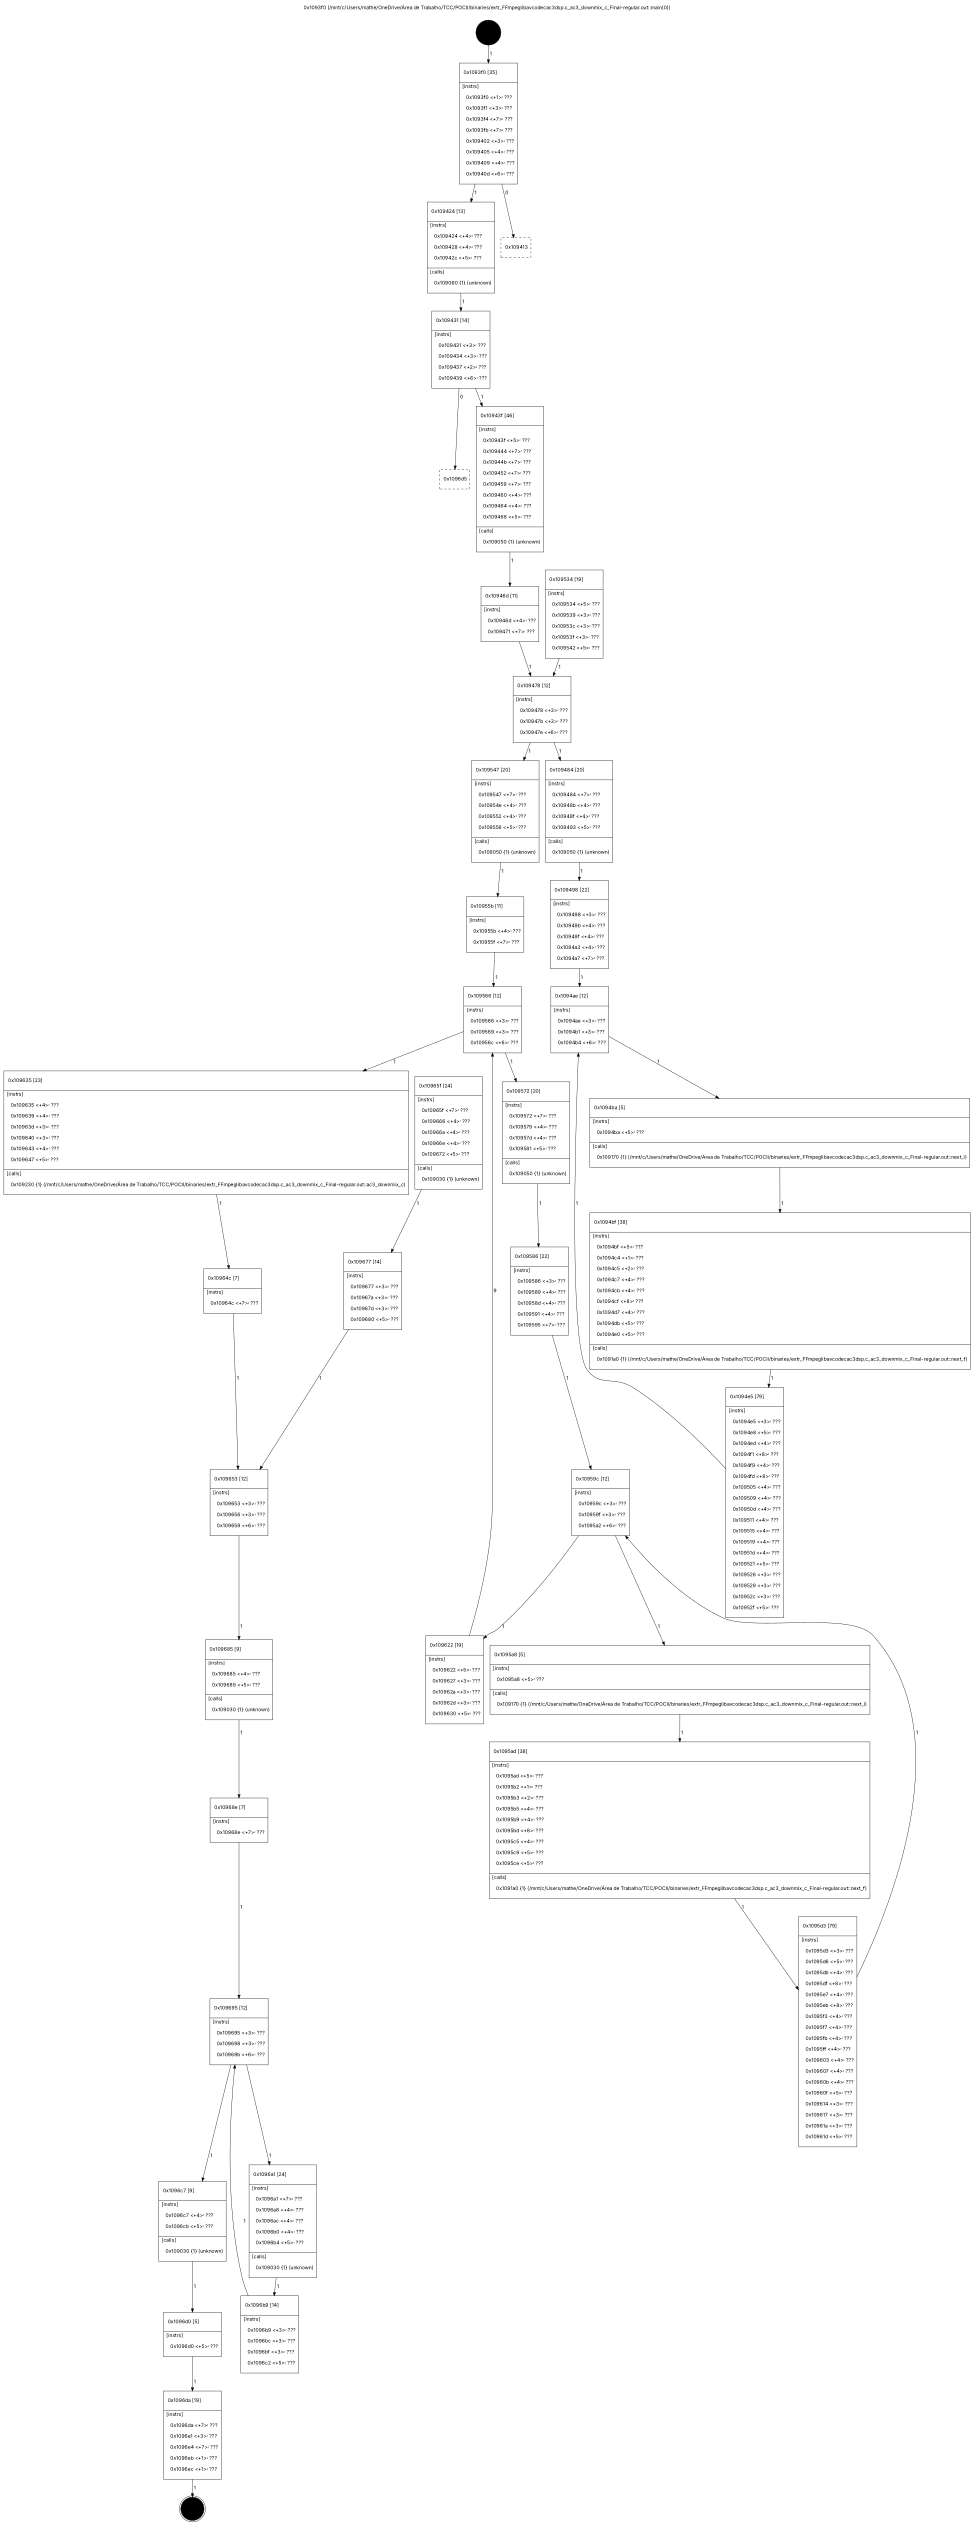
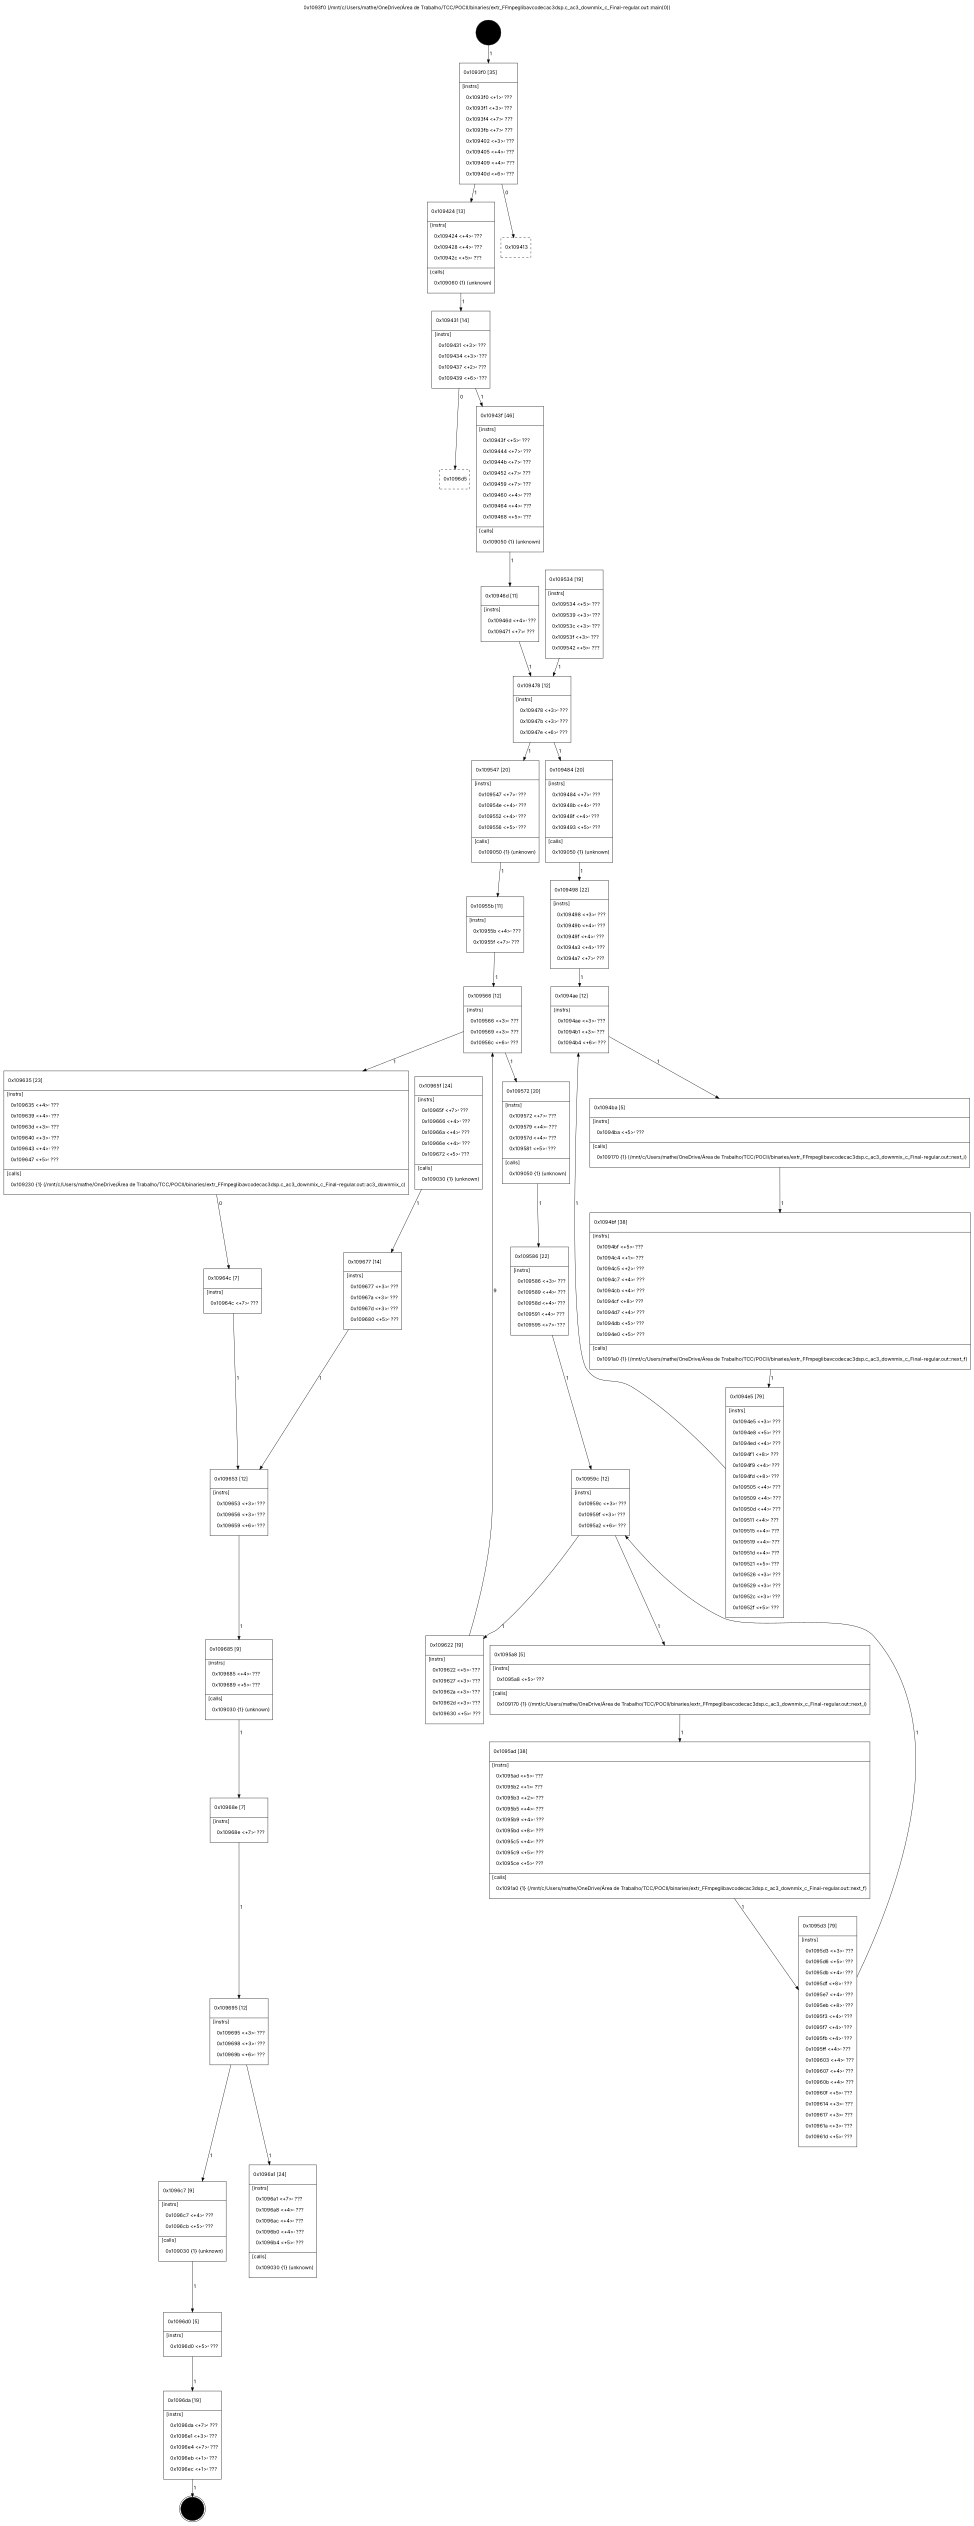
edge "0x109635 [23]" -> "0x10964c [7]": label " 1" -> " 0"
node "0x1096b9 [14]": removed
